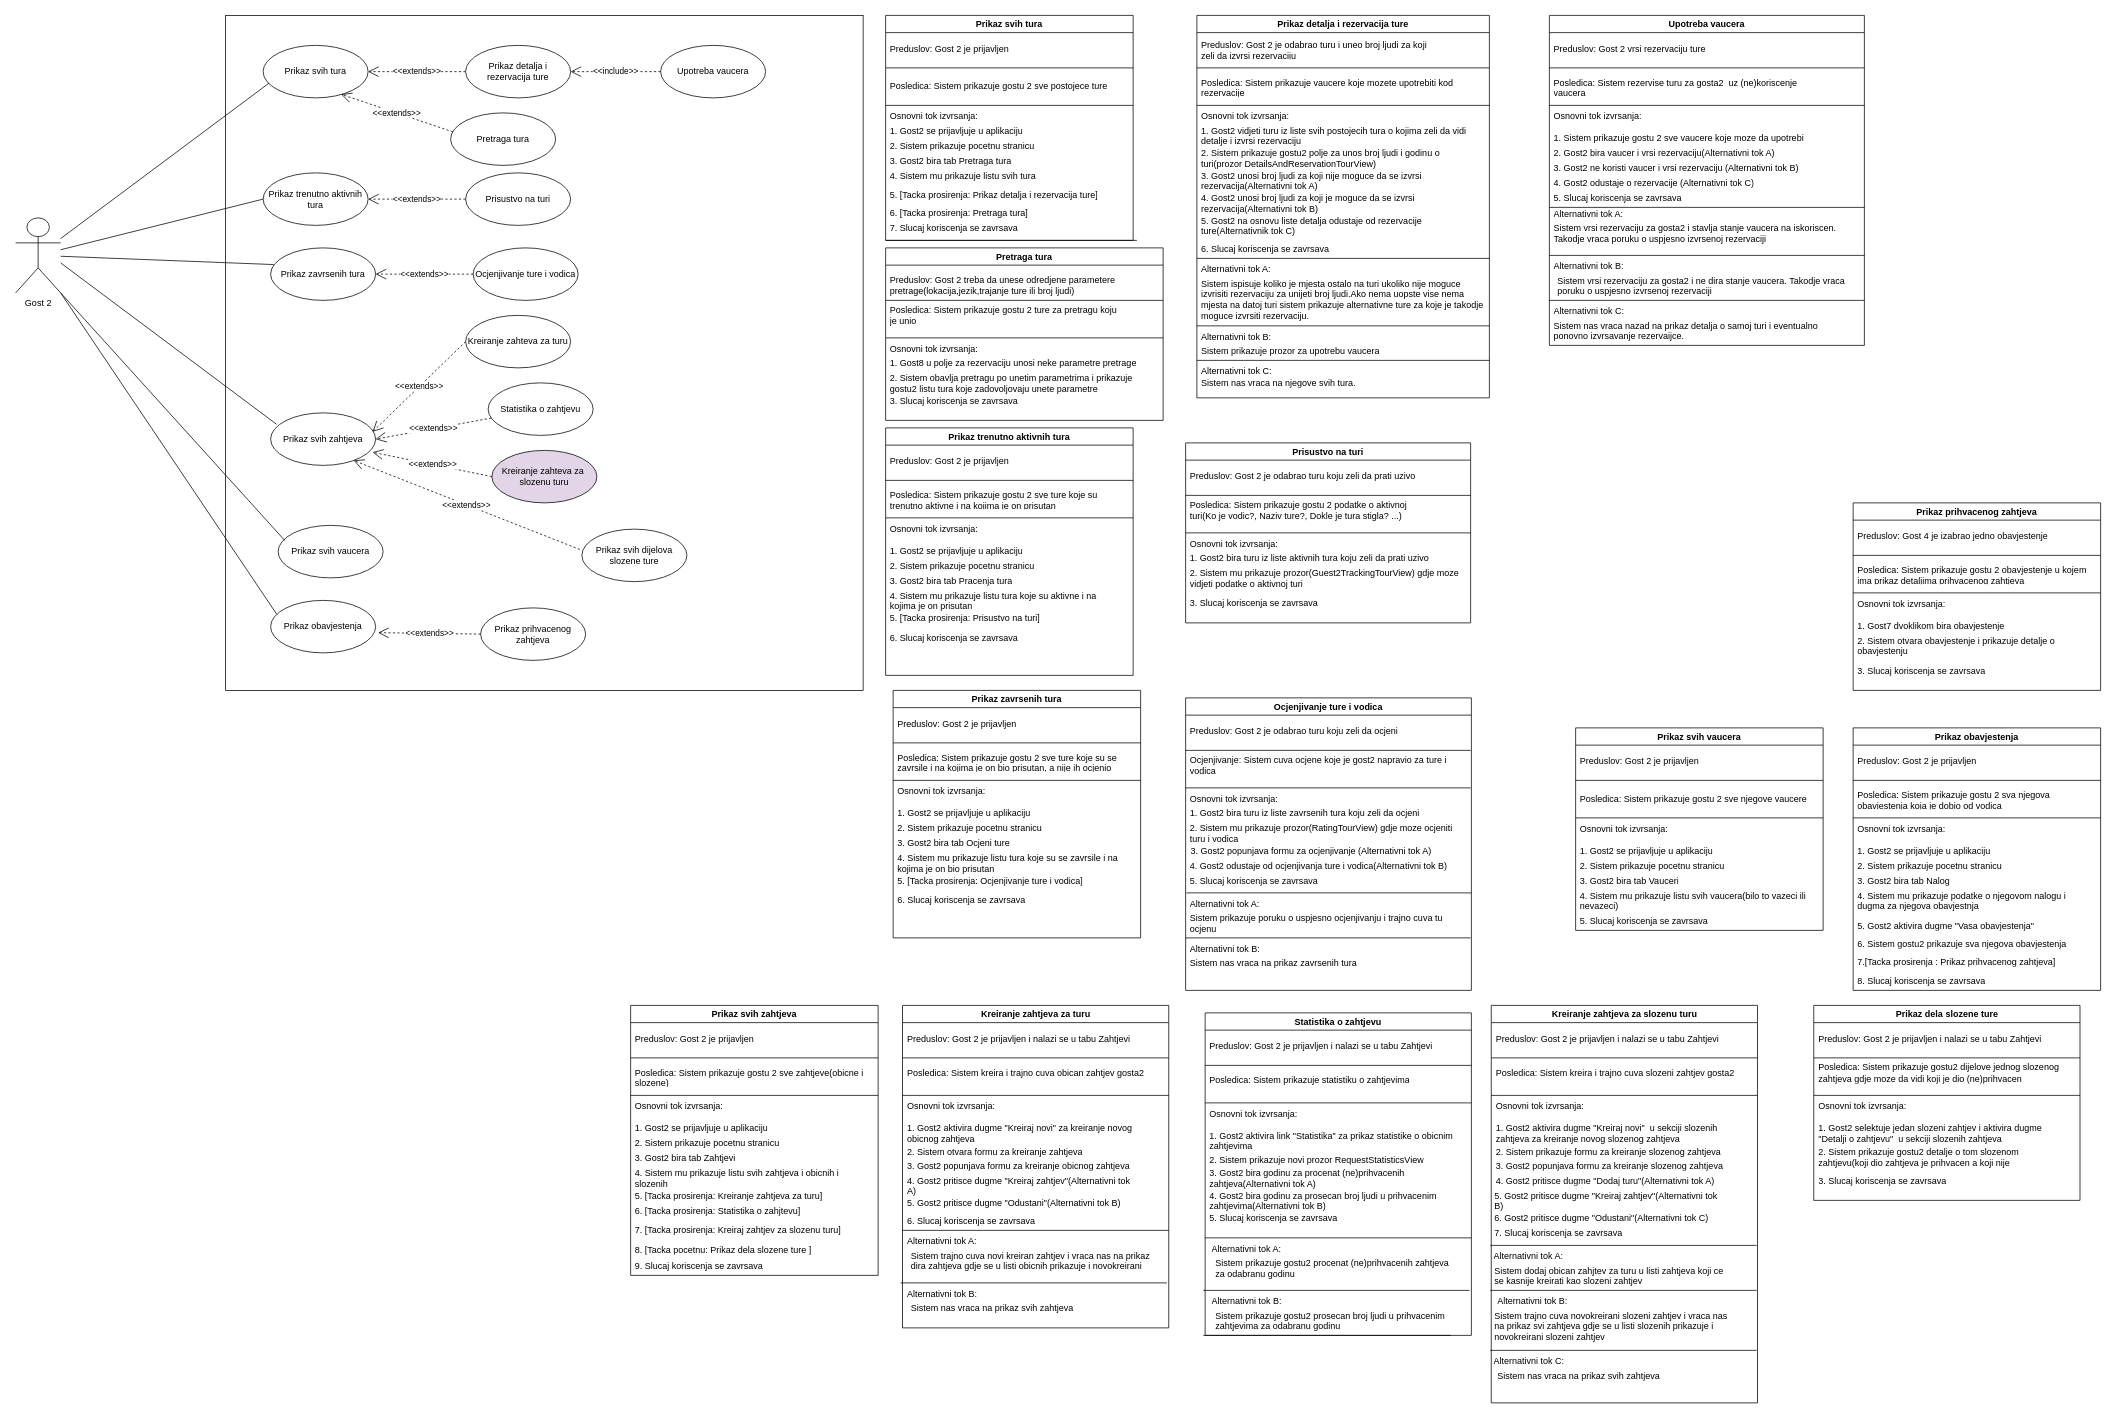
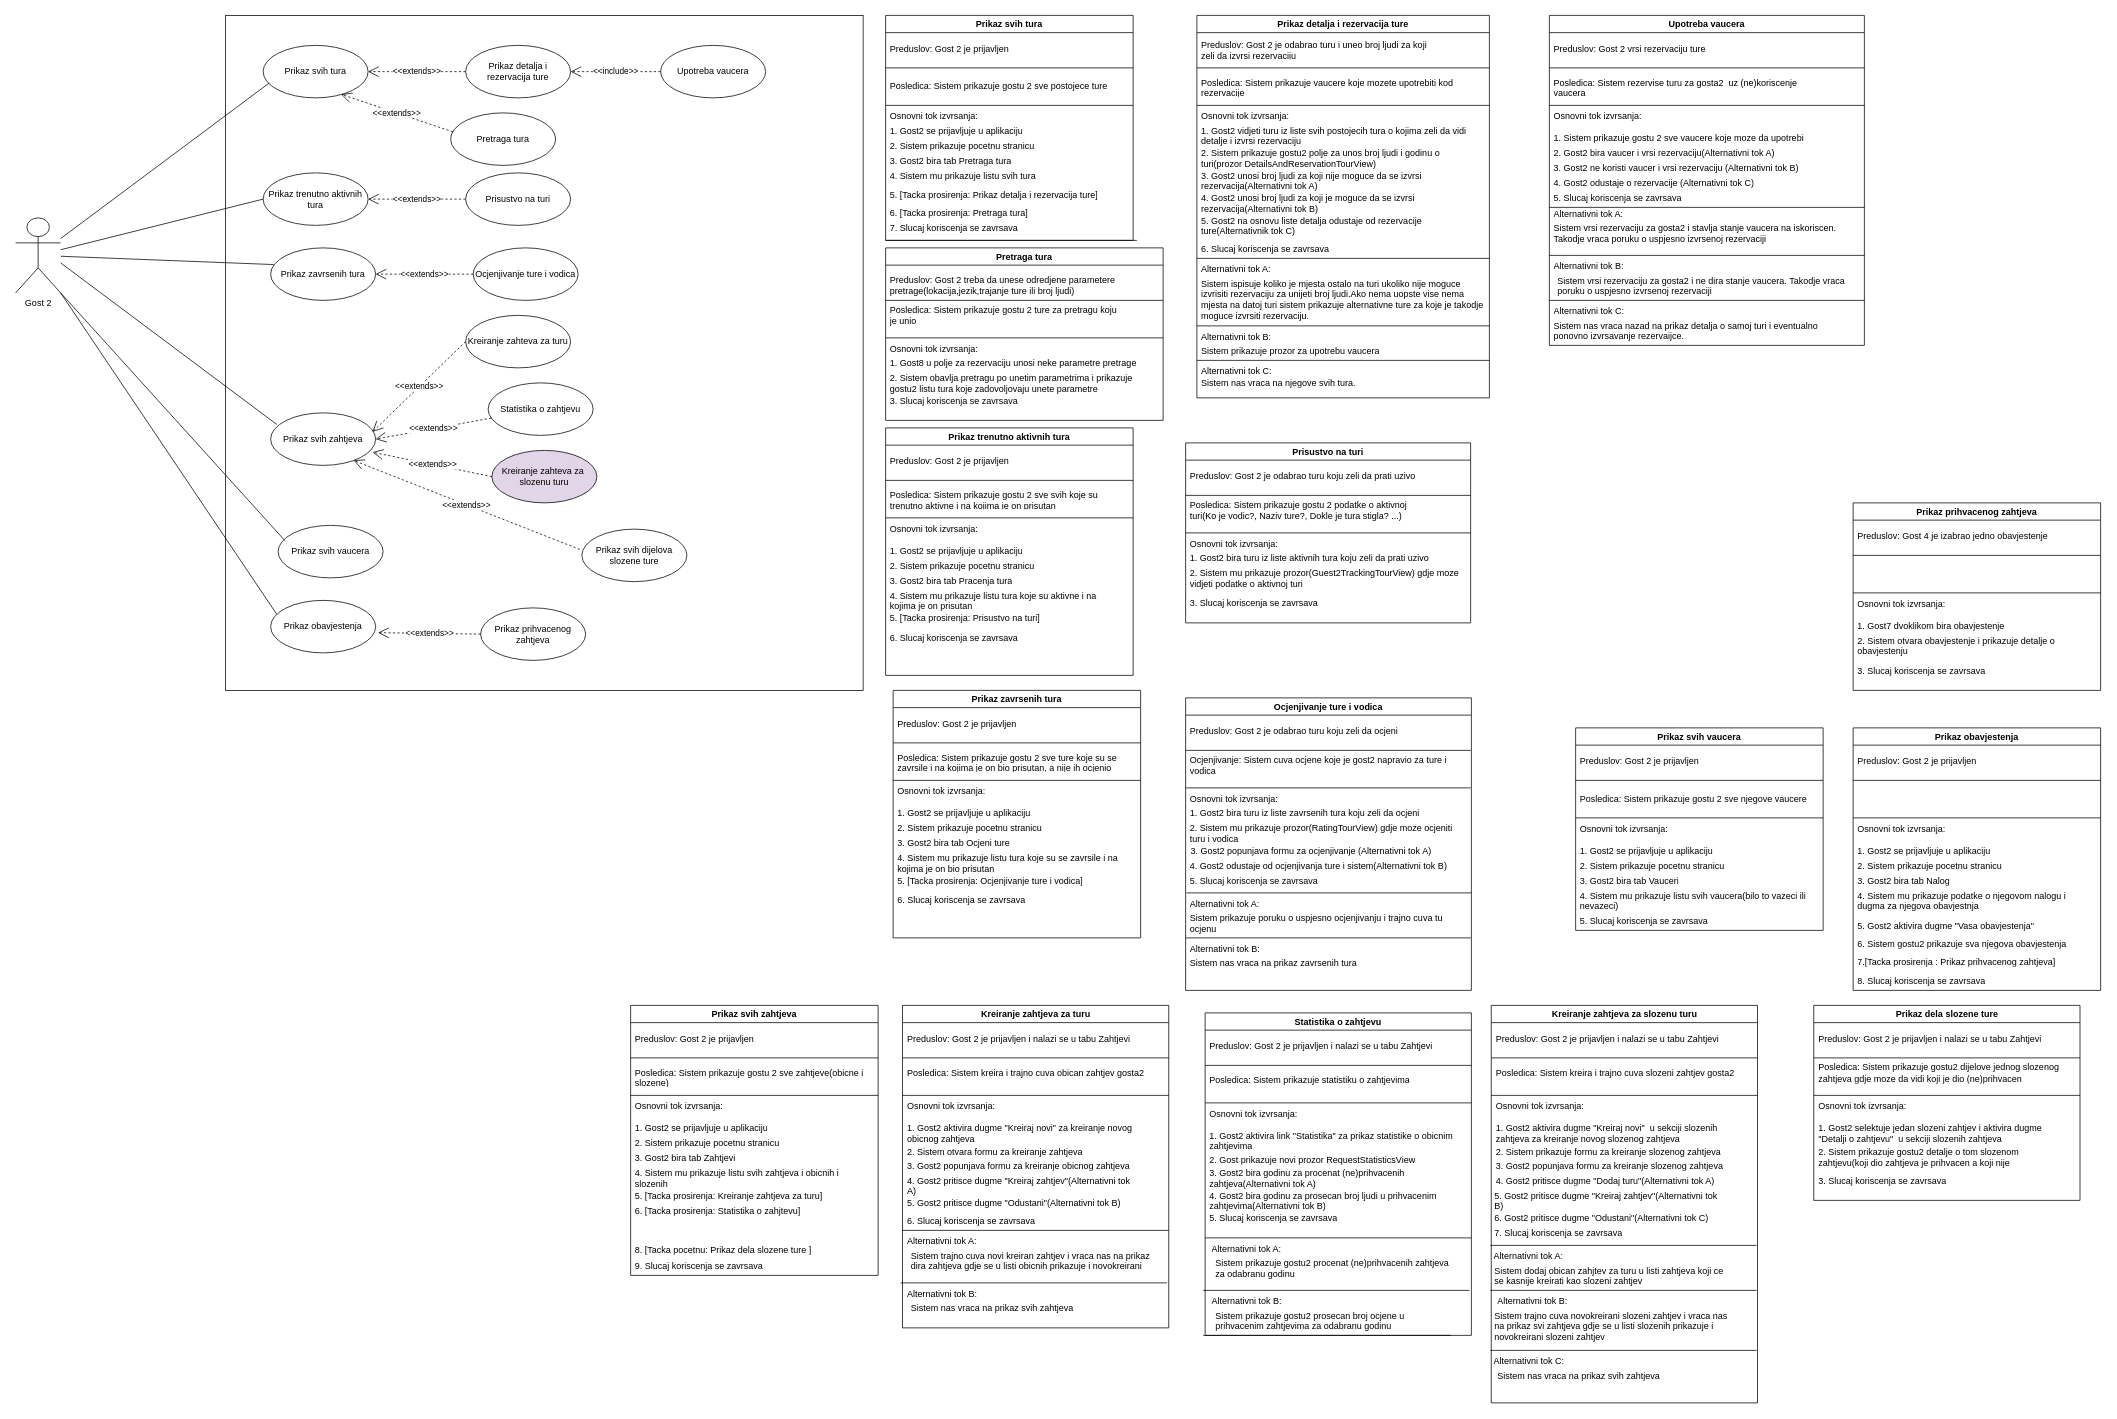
node "Posledica: Sistem prikazuje gostu 2 sve ture koje su trenutno aktivne i na kojima je on prisutan": label "Posledica: Sistem prikazuje gostu 2 sve ture koje su trenutno aktivne i na kojima je on prisutan" -> "Posledica: Sistem prikazuje gostu 2 sve svih koje su trenutno aktivne i na kojima je on prisutan"
node "Posledica: Sistem prikazuje gostu 2 obavjestenje u kojem ima prikaz detaljima prihvacenog zahtjeva": removed
node "Posledica: Sistem prikazuje gostu 2 sva njegova obavjestenja koja je dobio od vodica": removed
node "4. Gost2 odustaje od ocjenjivanja ture i vodica(Alternativni tok B)": label "4. Gost2 odustaje od ocjenjivanja ture i vodica(Alternativni tok B)" -> "4. Gost2 odustaje od ocjenjivanja ture i sistem(Alternativni tok B)"
node "2. Sistem prikazuje novi prozor RequestStatisticsView": label "2. Sistem prikazuje novi prozor RequestStatisticsView" -> "2. Gost prikazuje novi prozor RequestStatisticsView"
node "7. [Tacka prosirenja: Kreiraj zahtjev za slozenu turu]": removed
node "Sistem prikazuje gostu2 prosecan broj ljudi u prihvacenim zahtjevima za odabranu godinu": label "Sistem prikazuje gostu2 prosecan broj ljudi u prihvacenim zahtjevima za odabranu godinu" -> "Sistem prikazuje gostu2 prosecan broj ocjene u prihvacenim zahtjevima za odabranu godinu"
